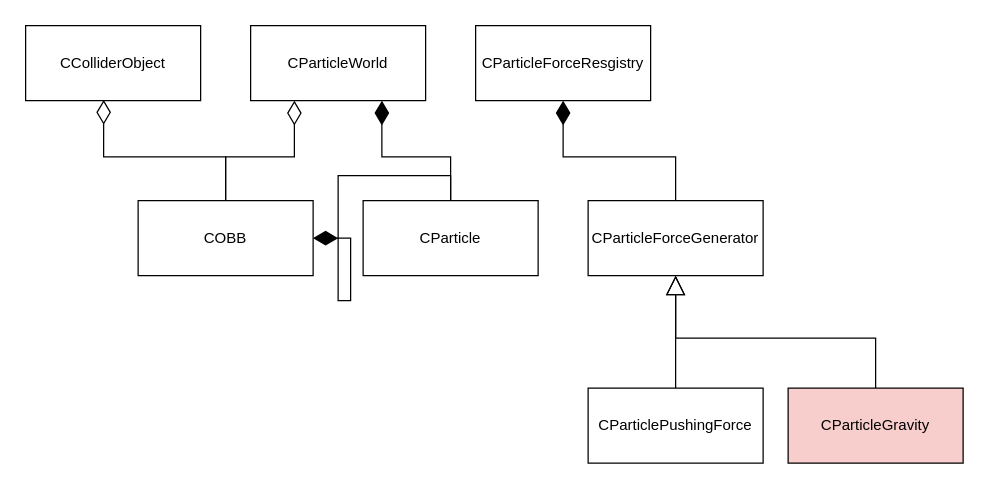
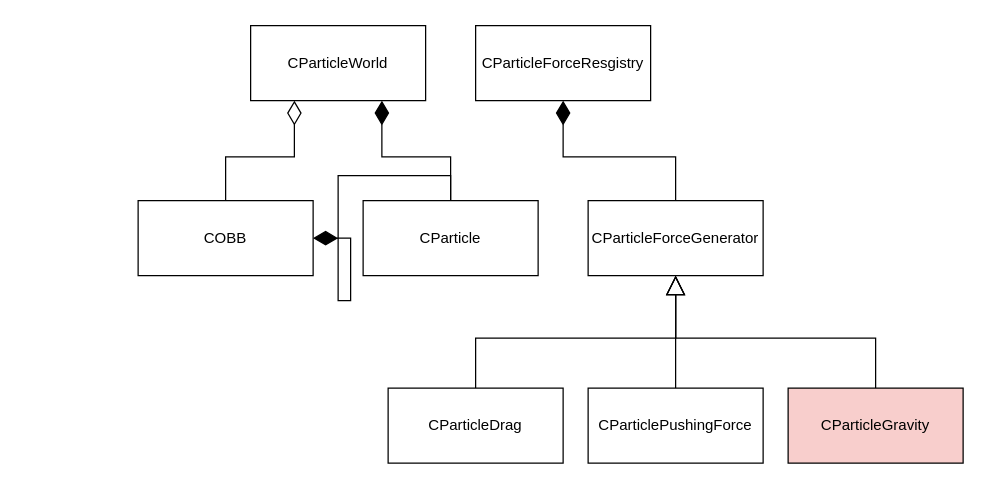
node "CColliderObject": removed
edge "COBB" -> "CColliderObject": removed
edge "CParticleDrag" -> "CParticleForceGenerator": added
node "CParticleDrag": added
